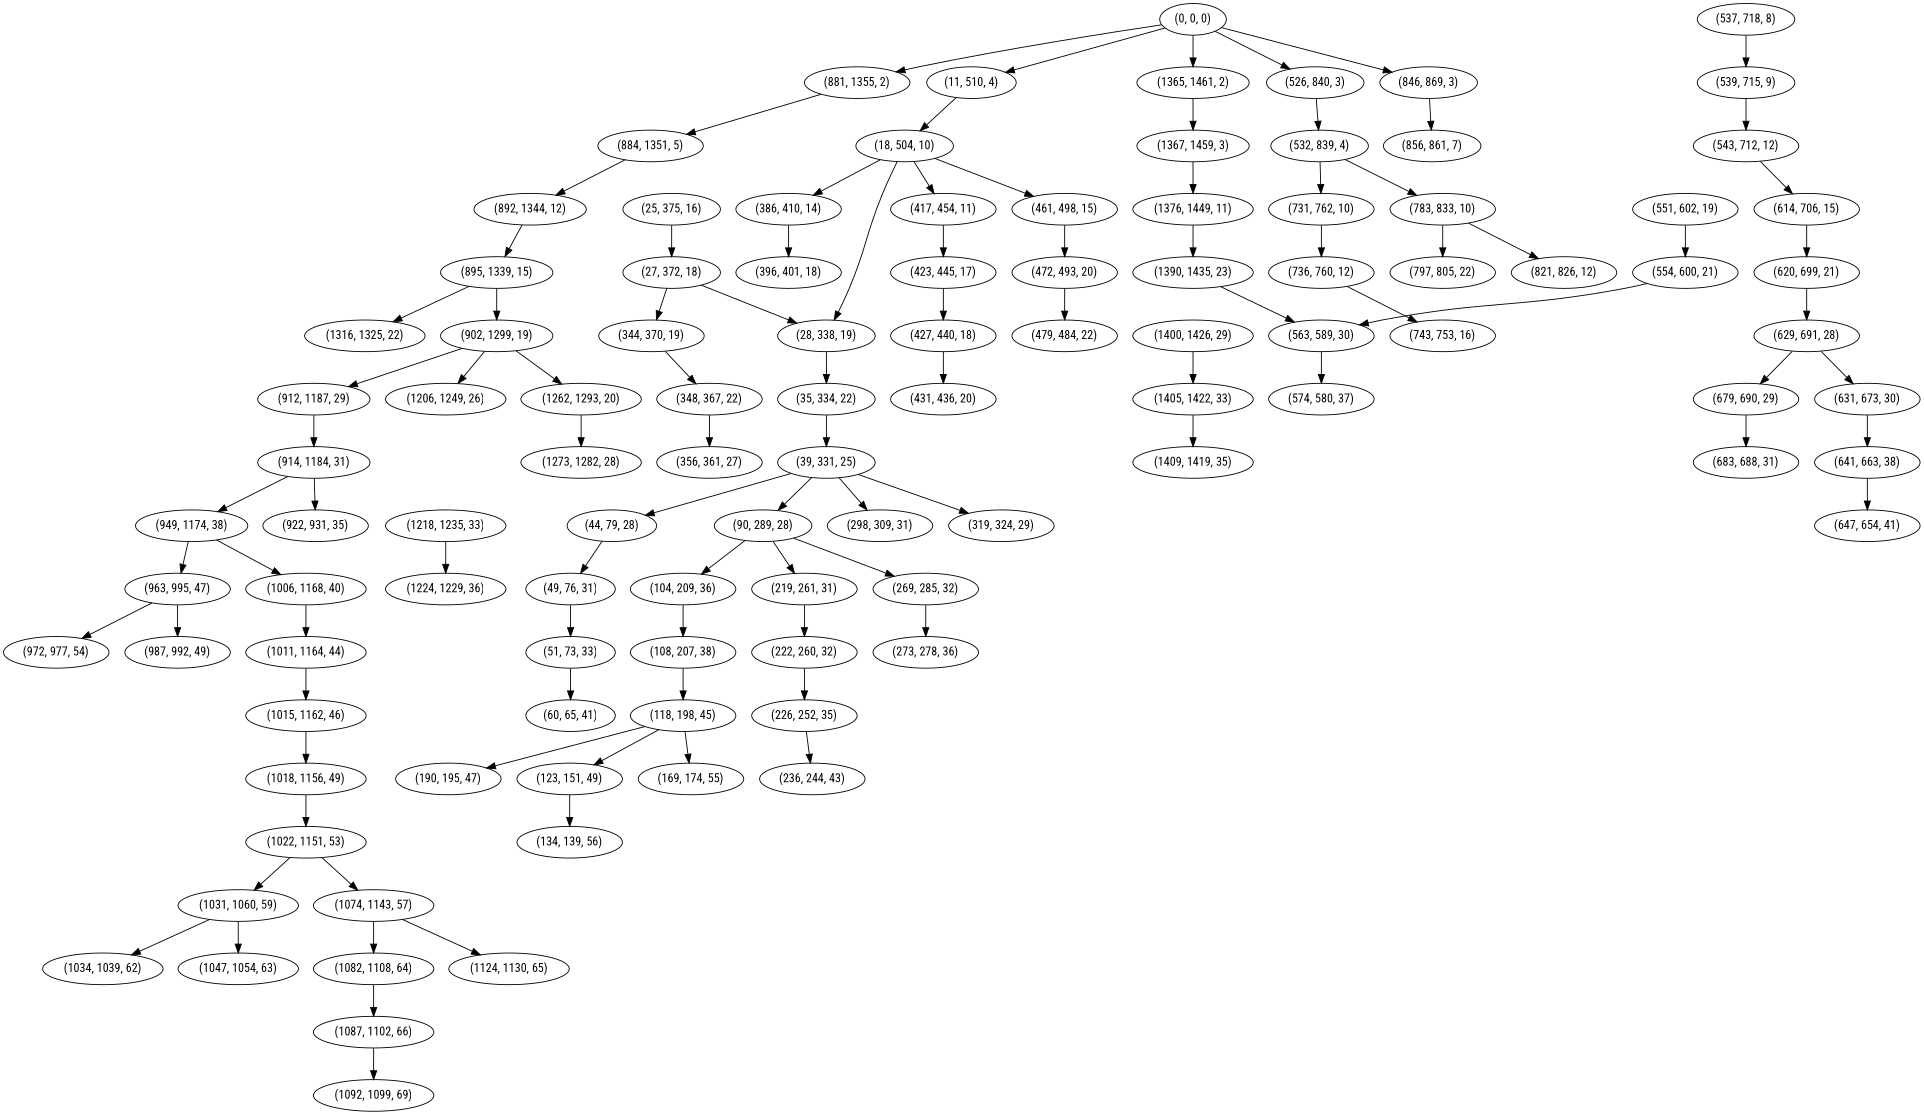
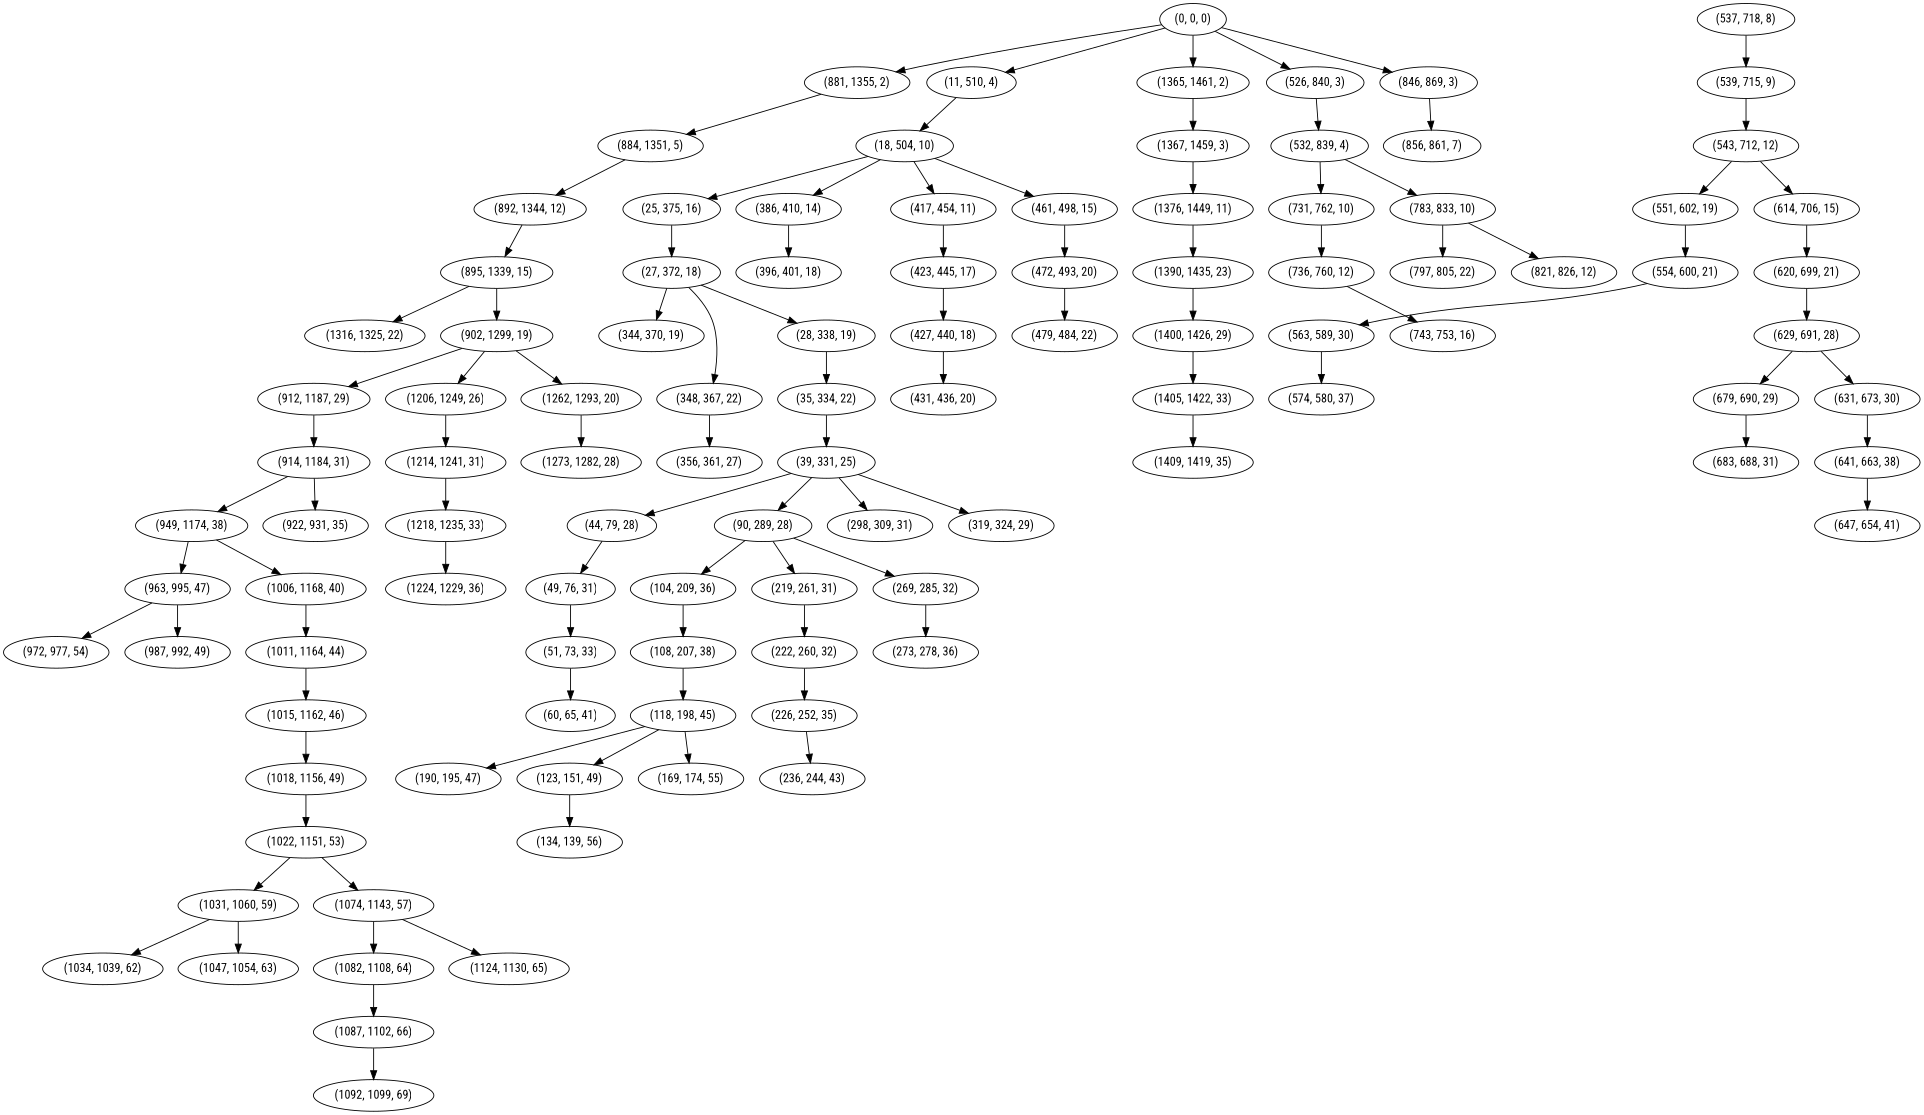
edge "(543, 712, 12)" -> "(551, 602, 19)": added
edge "(18, 504, 10)" -> "(28, 338, 19)": now "(18, 504, 10)" -> "(25, 375, 16)"
edge "(1390, 1435, 23)" -> "(563, 589, 30)": now "(1390, 1435, 23)" -> "(1400, 1426, 29)"
edge "(344, 370, 19)" -> "(348, 367, 22)": now "(27, 372, 18)" -> "(348, 367, 22)"
node "(1214, 1241, 31)": added
